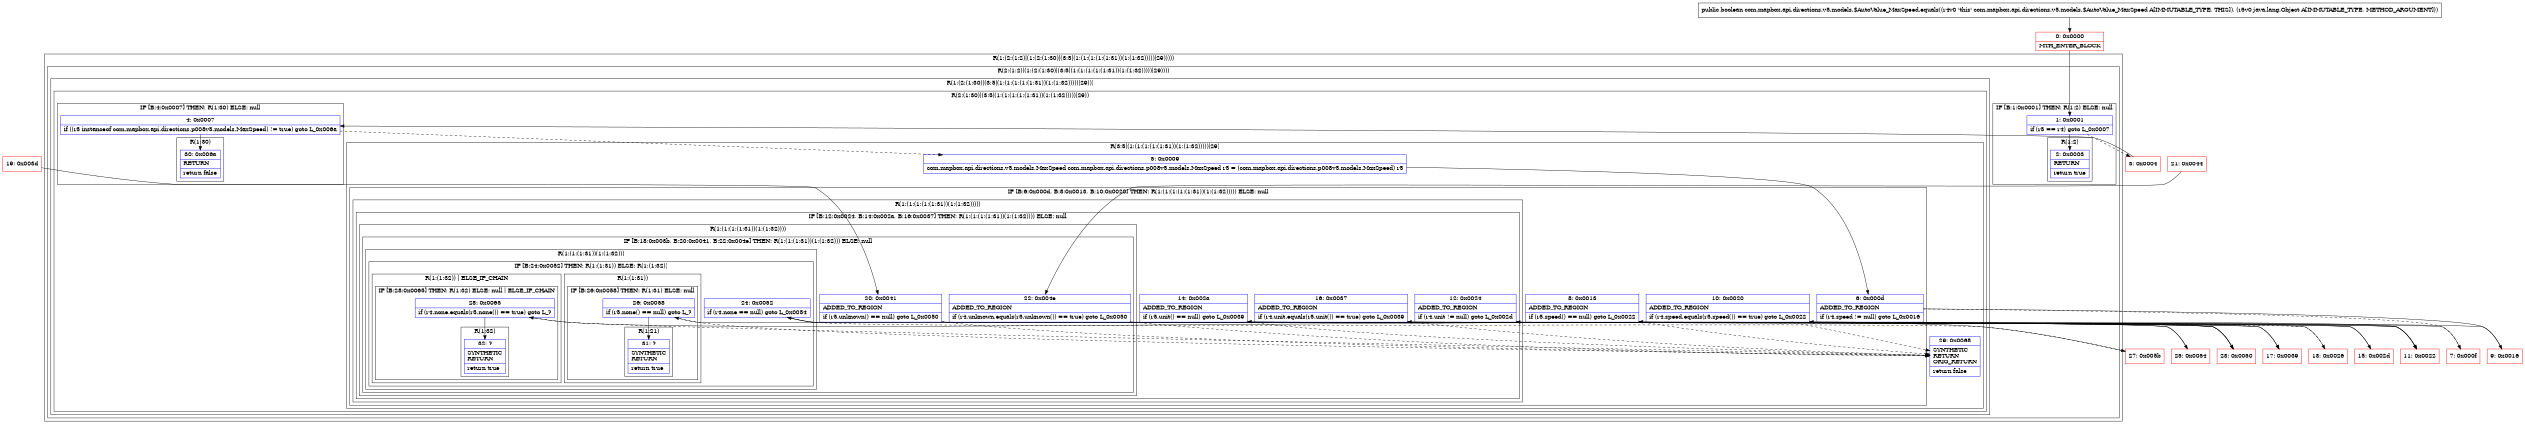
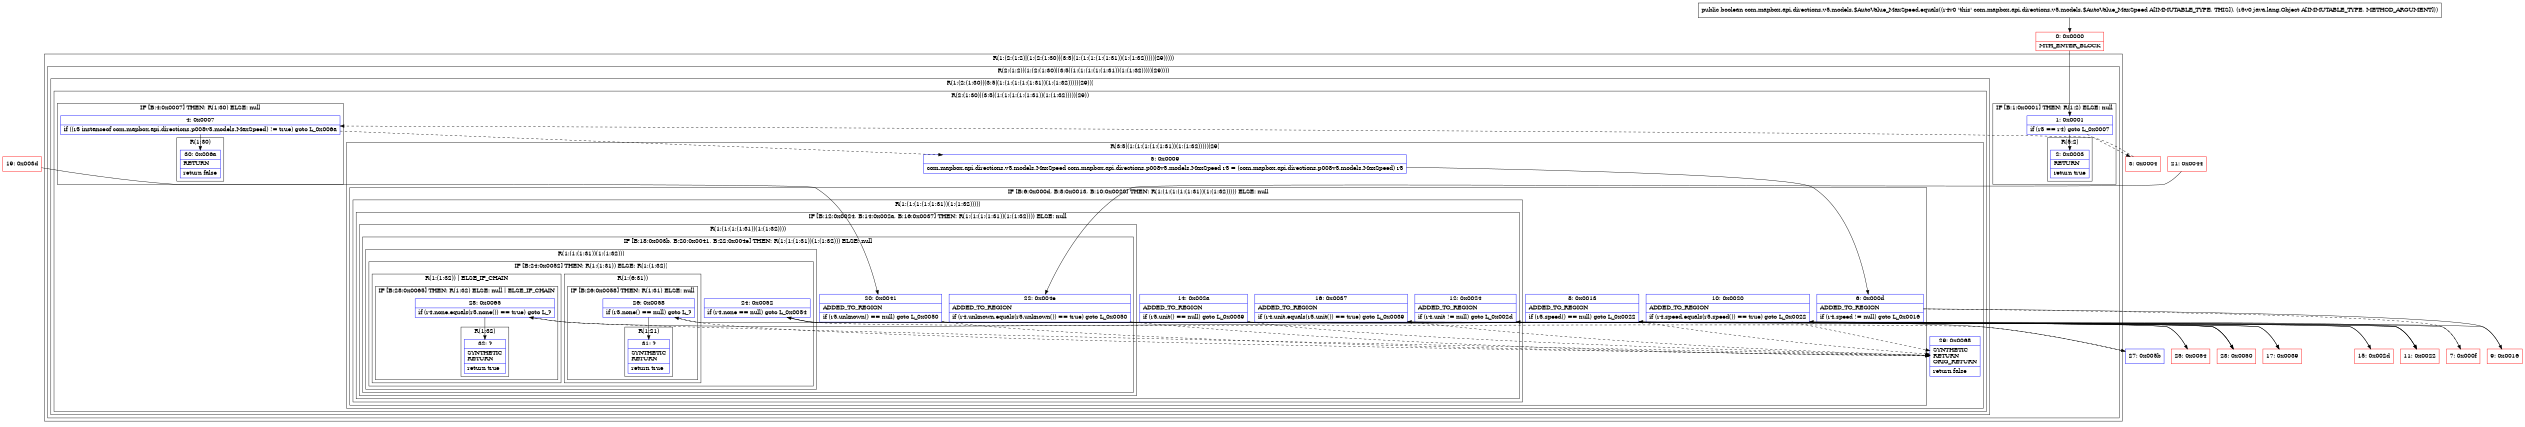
edge "3: 0x0004" -> "4: 0x0007": style solid -> dashed
cluster "R(1:2)": label "R(1:2)" -> "R(5:2)"
cluster "R(1:(1:31))": label "R(1:(1:31))" -> "R(1:(6:31))"
node "27: 0x005b": color red -> blue
node "13: 0x0026": removed
